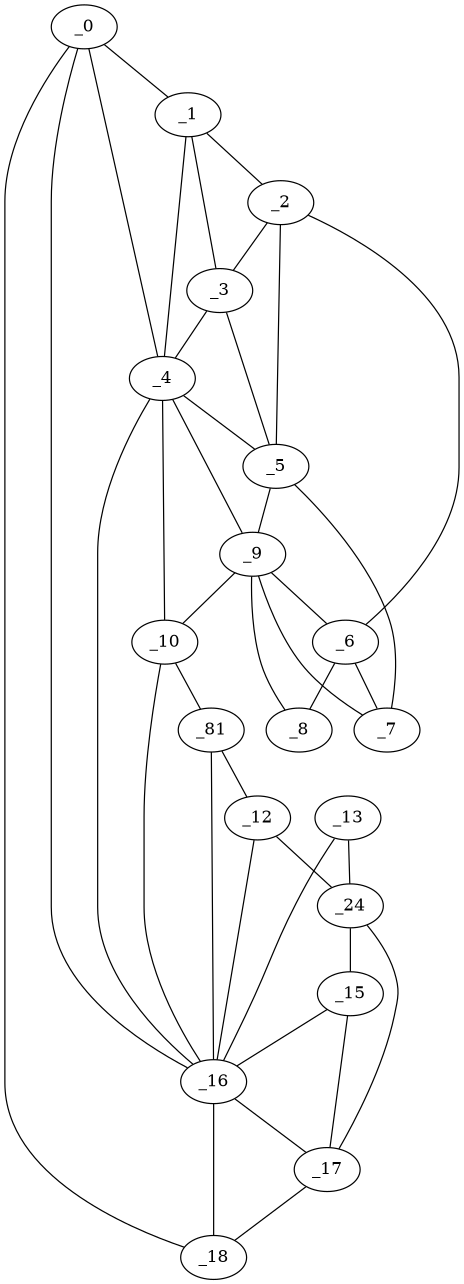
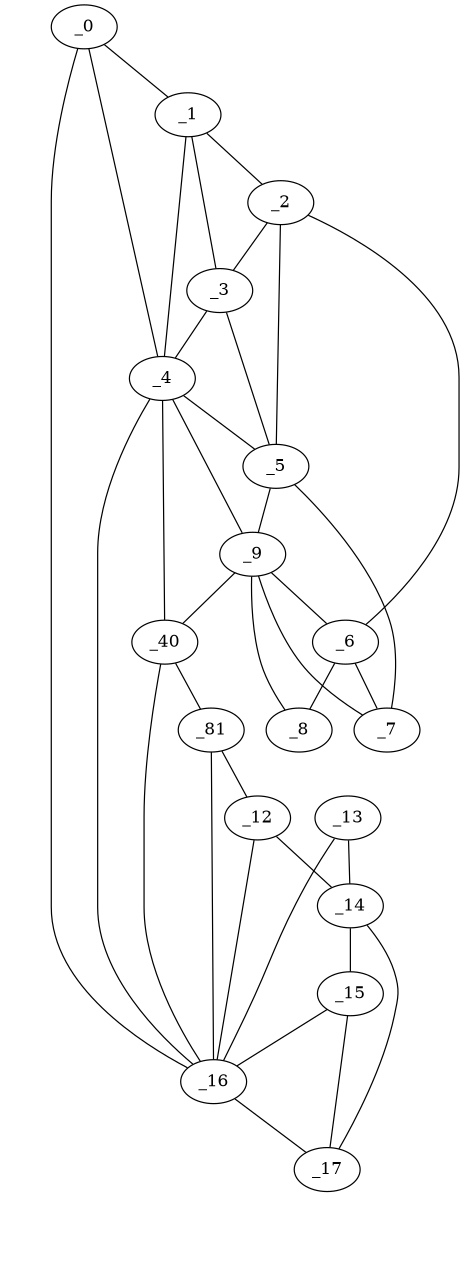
node "_10": label "_10" -> "_40"
node "_24": label "_24" -> "_14"
node "_18": removed
